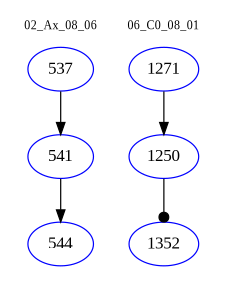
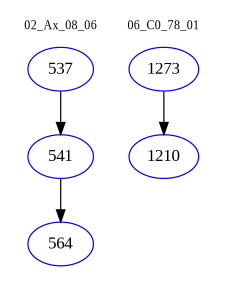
cluster "06_C0_08_01": label "06_C0_08_01" -> "06_C0_78_01"
node "1271": label "1271" -> "1273"
node "1250": label "1250" -> "1210"
node "544": label "544" -> "564"
node "1352": removed
